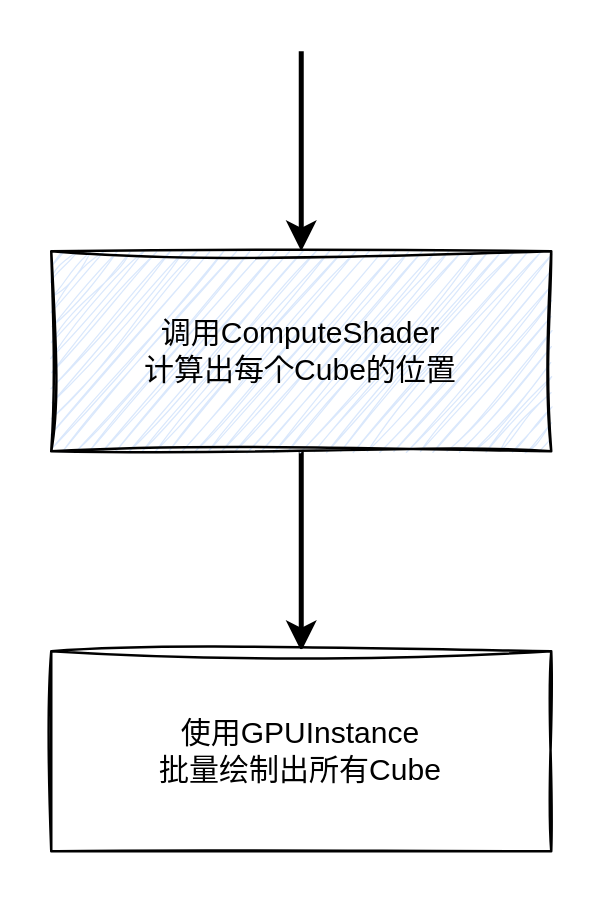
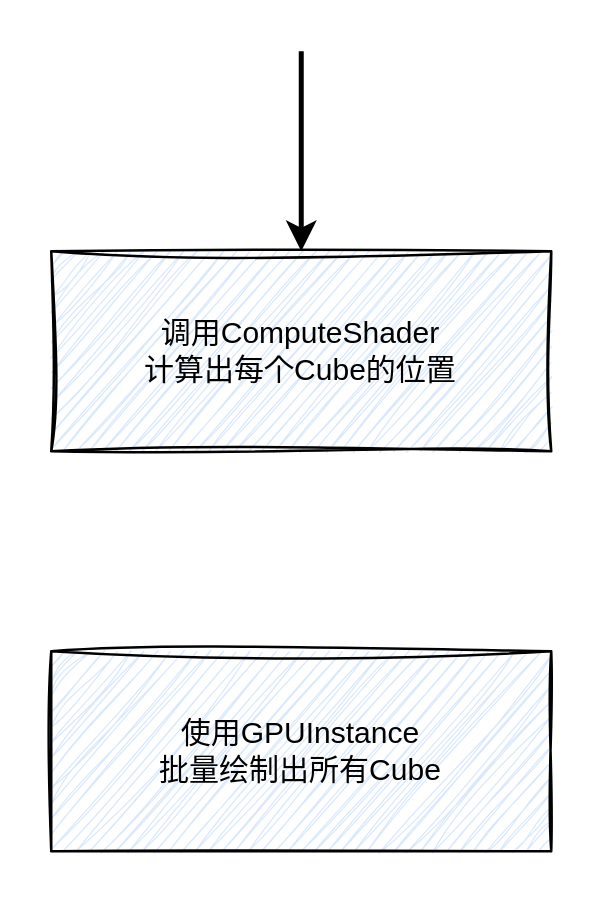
edge "调用ComputeShader 计算出每个Cube的位置" -> "使用GPUInstance 批量绘制出所有Cube": removed
node "使用GPUInstance 批量绘制出所有Cube": fillcolor #ffffff -> #dae8fc
